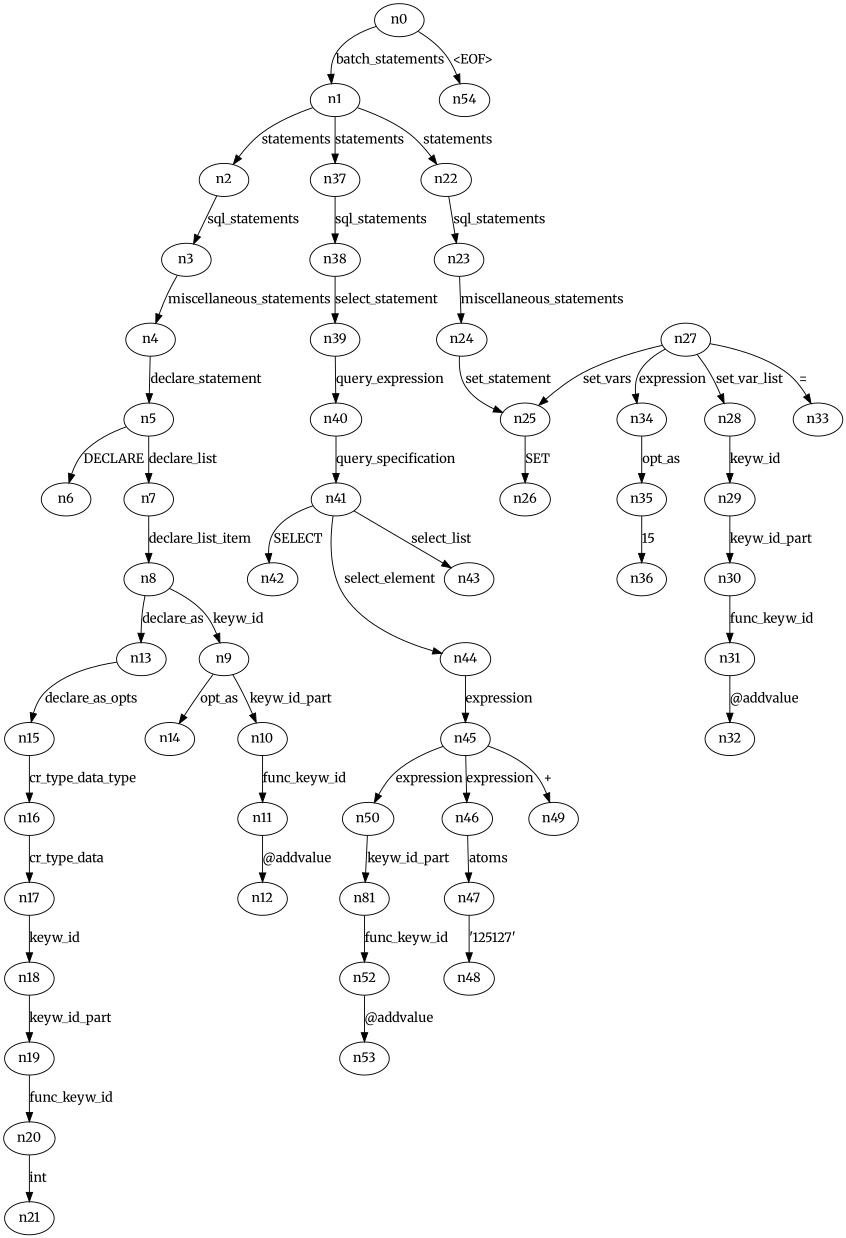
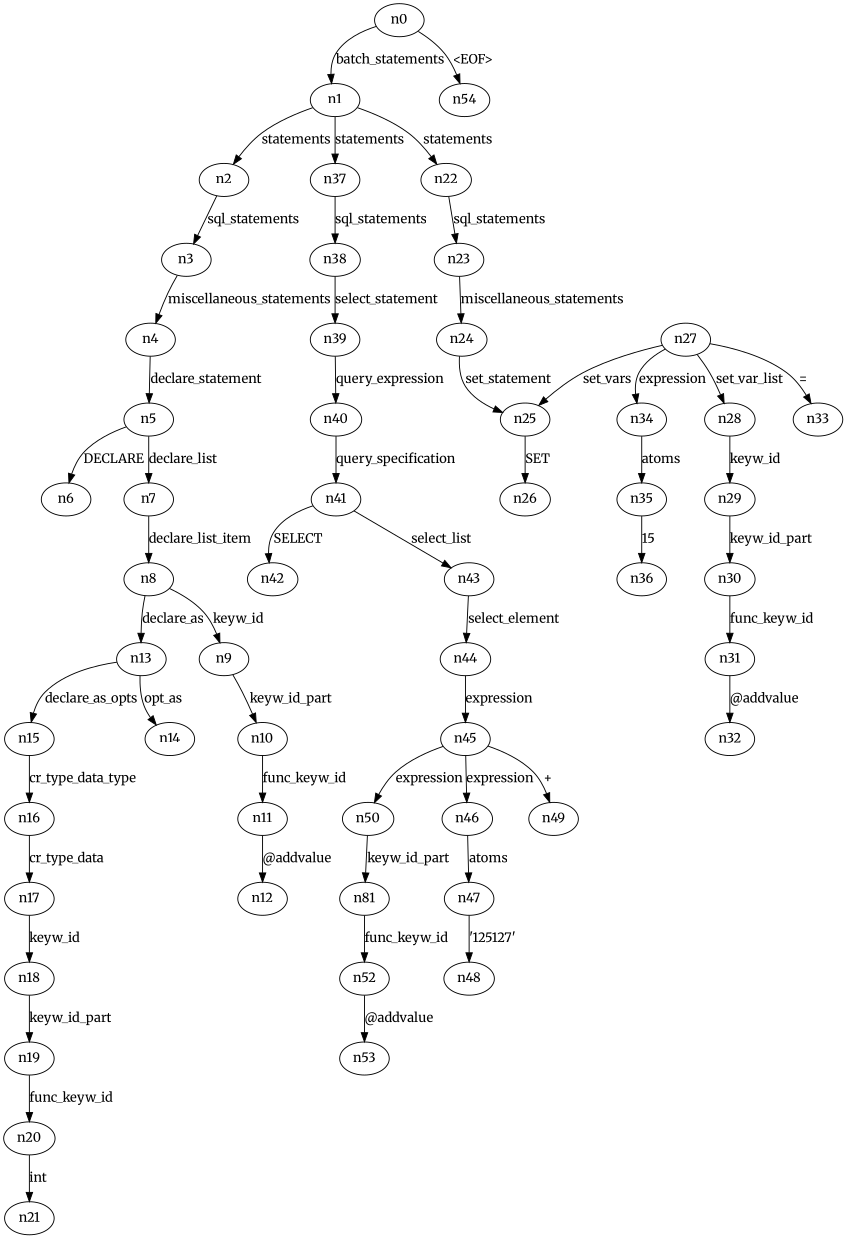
edge "n34" -> "n35": label "opt_as" -> "atoms"
edge "n41" -> "n44": now "n43" -> "n44"
edge "n9" -> "n14": now "n13" -> "n14"
